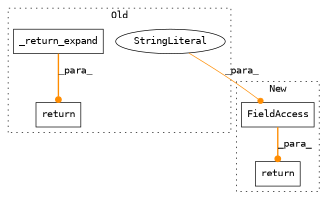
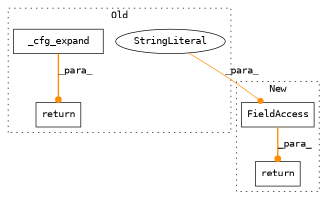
node "_return_expand": label "_return_expand" -> "_cfg_expand"
